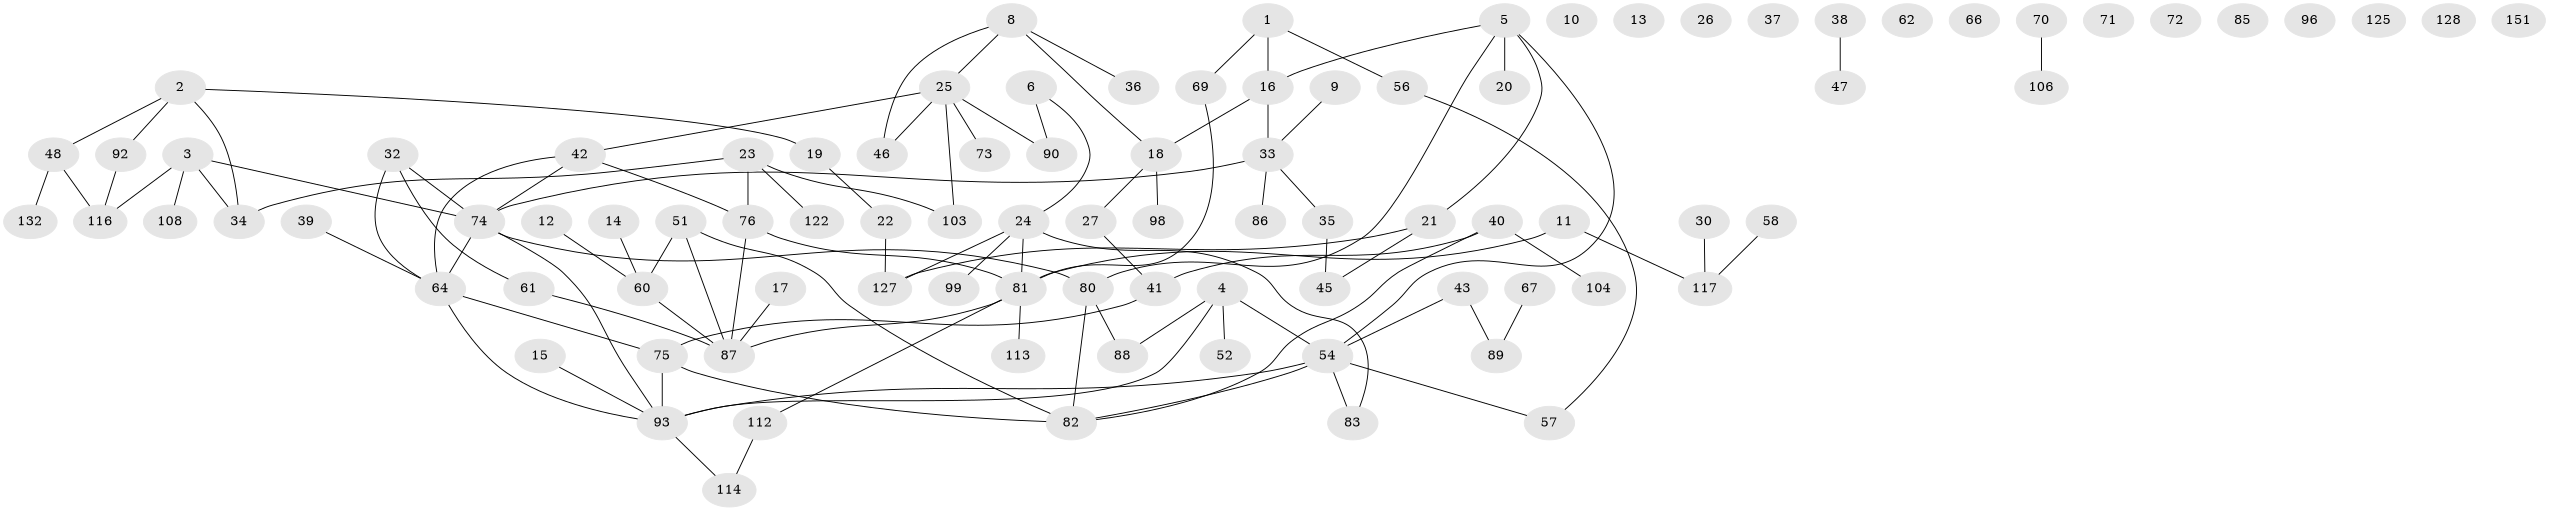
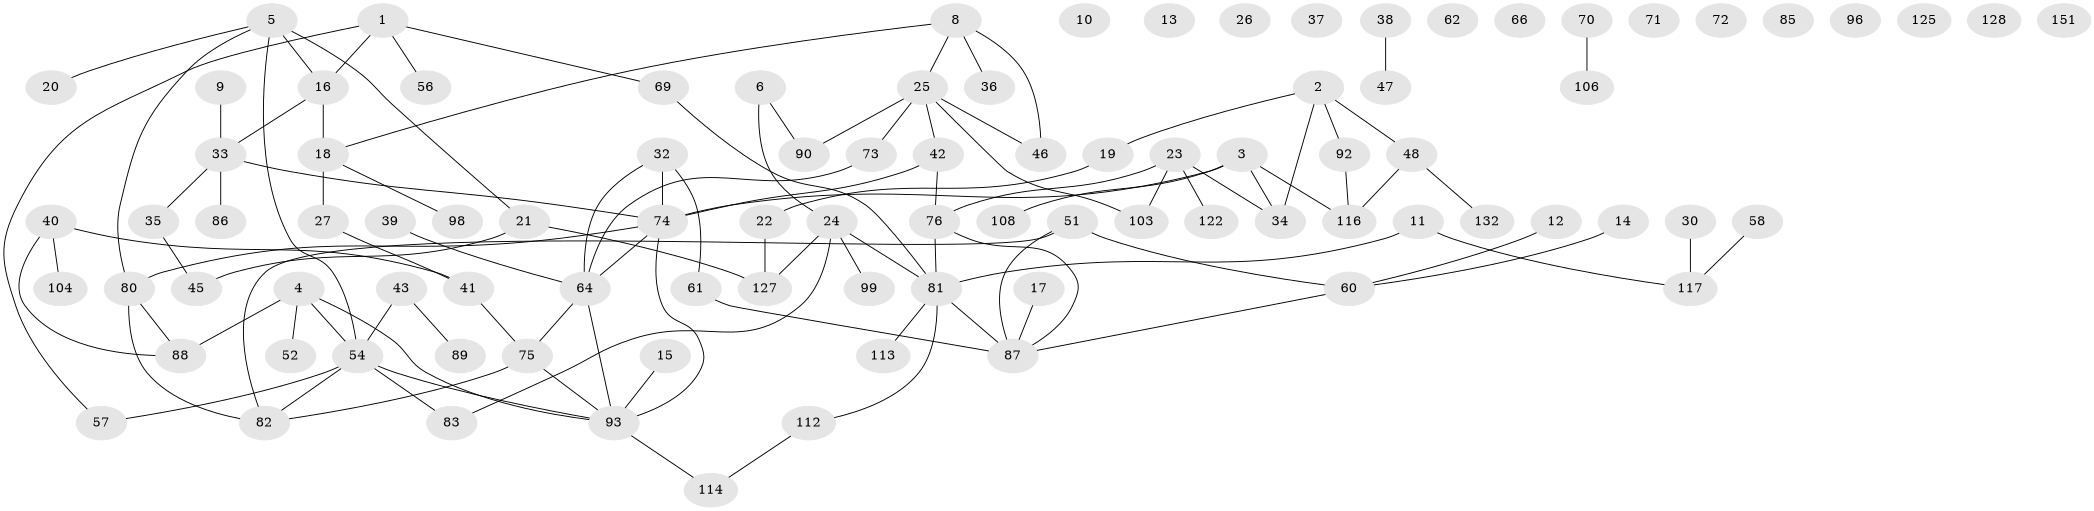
edge "42" -- "64": now "73" -- "64"
edge "56" -- "57": now "1" -- "57"
node "67": removed
edge "40" -- "82": now "40" -- "88"
